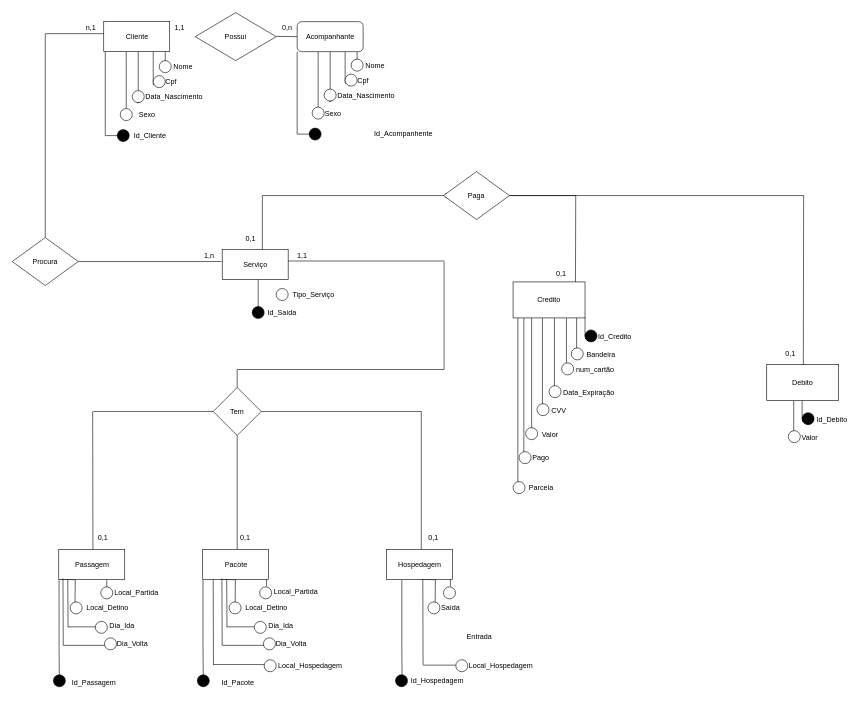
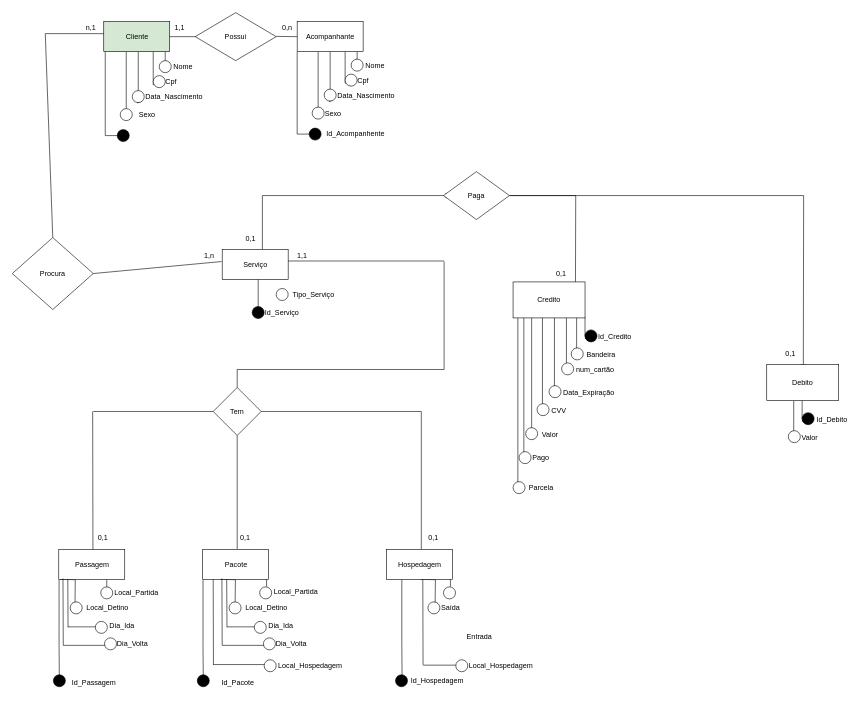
node "Cliente": fillcolor #ffffff -> #d5e8d4
edge "Cliente" -- "Possui": added
node "Acompanhante": shape rounded rectangle -> rectangle
node "Id_Acompanhente": moved (404, 134) -> (356, 134)
node "Id_Cliente": removed
node "Procura": size 66x48 -> 81x72
node "Id_Saída": label "Id_Saída" -> "Id_Serviço"
